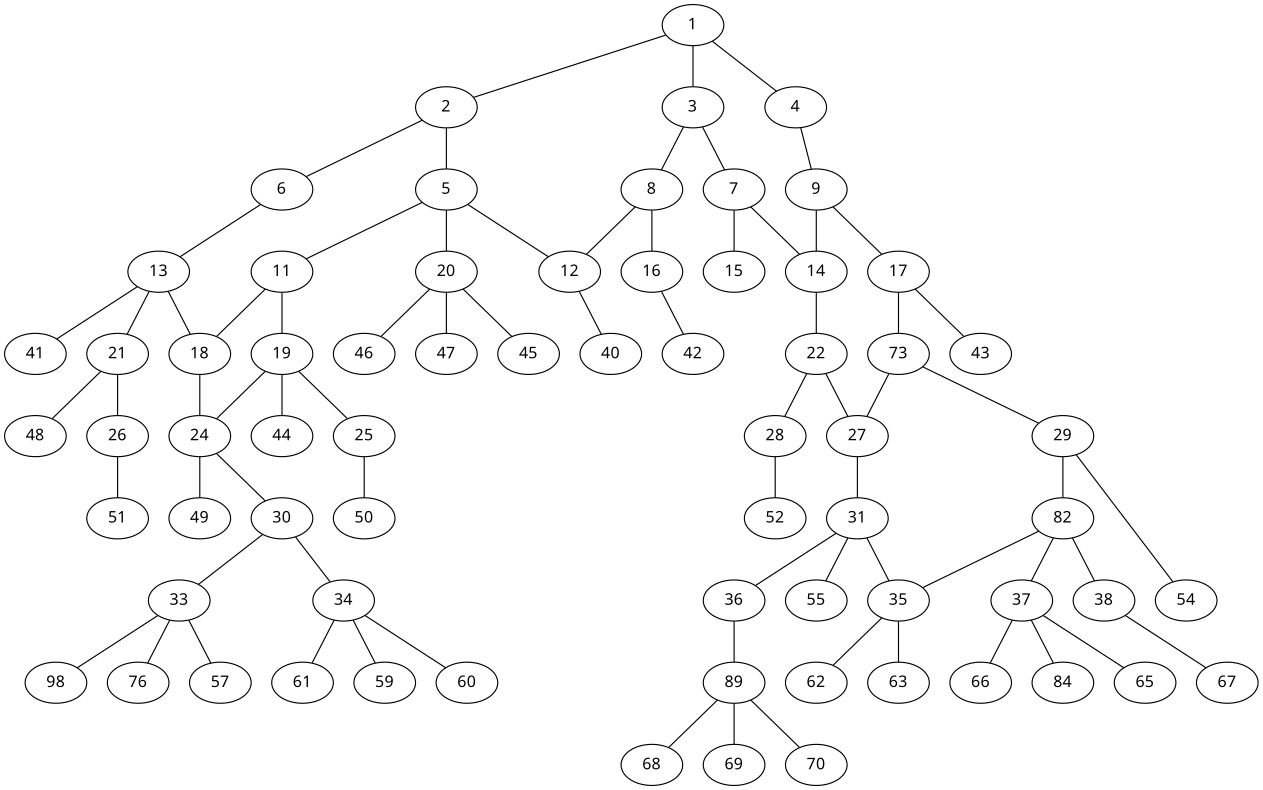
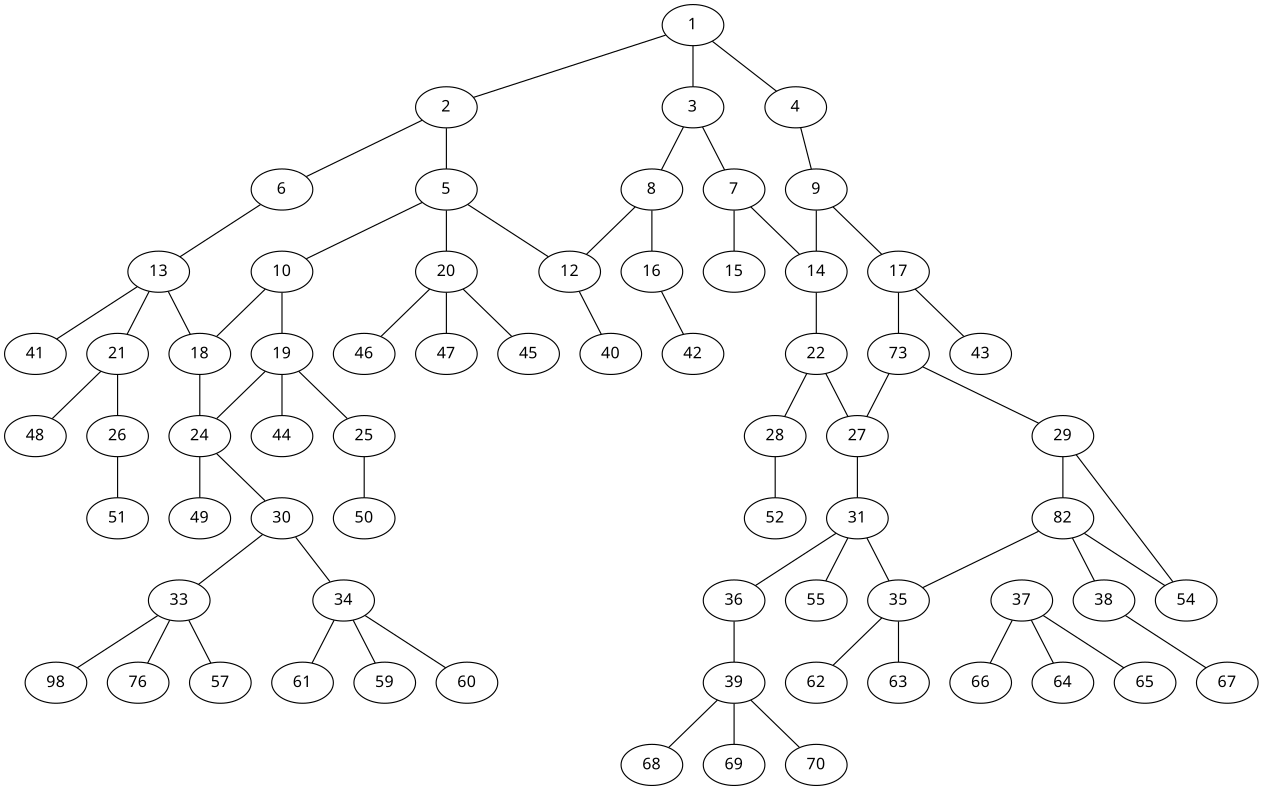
node "11": label "11" -> "10"
edge "82" -- "37": now "82" -- "54"
node "89": label "89" -> "39"
node "84": label "84" -> "64"
